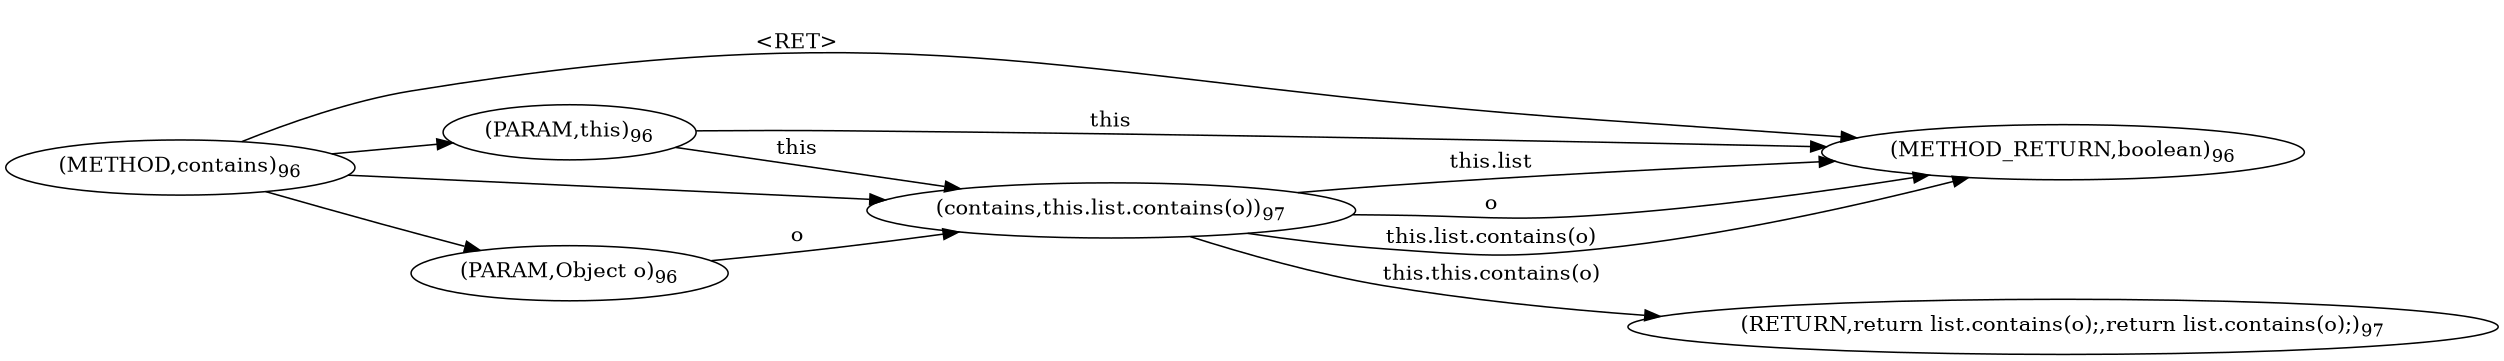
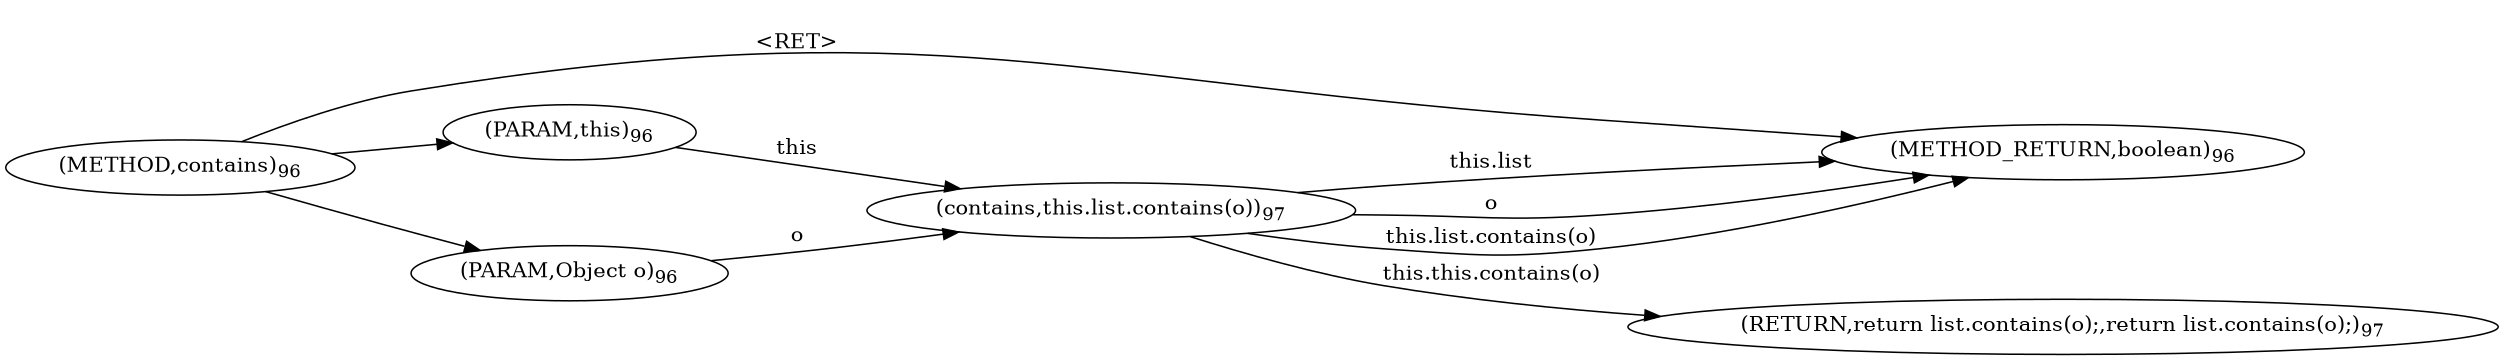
edge "(PARAM,this)" -> "(METHOD_RETURN,boolean)": removed, label "this"
edge "(METHOD,contains)" -> "(contains,this.list.contains(o))": removed
